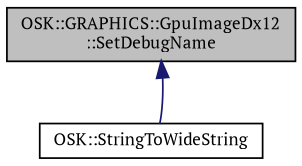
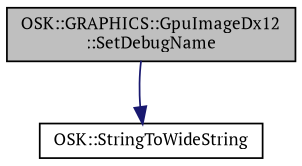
edge "OSK::StringToWideString" -> "OSK::GRAPHICS::GpuImageDx12 ::SetDebugName": reversed
